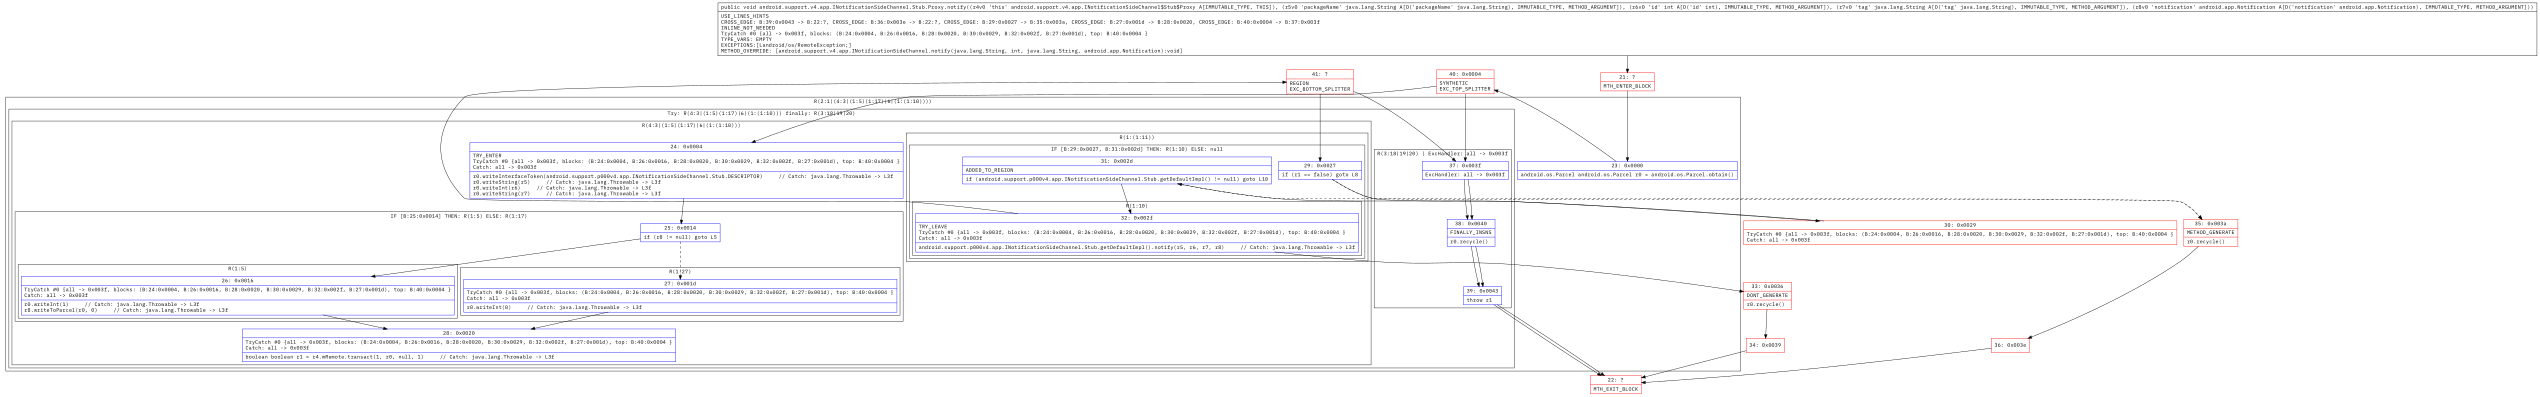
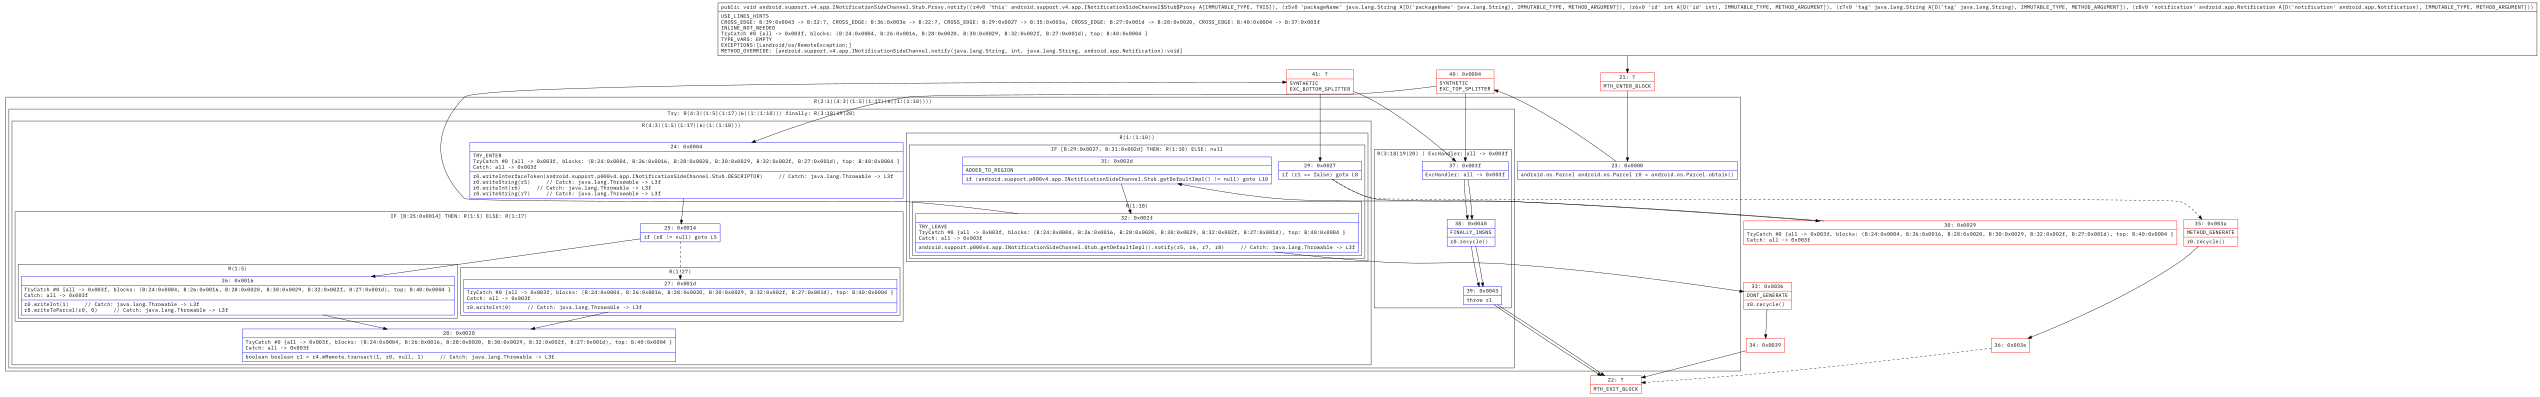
node "41: ?": text "REGION" -> "SYNTHETIC"
cluster "R(1:(1:11))": label "R(1:(1:11))" -> "R(1:(1:10))"
edge "31: 0x002d" -> "35: 0x003a": removed
edge "36: 0x003e" -> "22: ?": style solid -> dashed
